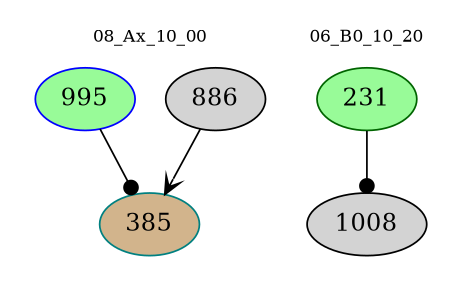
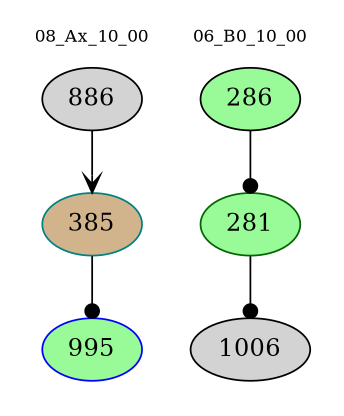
cluster "06_B0_10_20": label "06_B0_10_20" -> "06_B0_10_00"
node "286": added
node "231": label "231" -> "281"
edge "995" -> "385": reversed
node "1008": label "1008" -> "1006"
